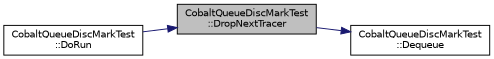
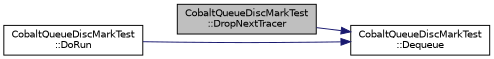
edge "CobaltQueueDiscMarkTest ::DoRun" -> "CobaltQueueDiscMarkTest ::DropNextTracer": now "CobaltQueueDiscMarkTest ::DoRun" -> "CobaltQueueDiscMarkTest ::Dequeue"
